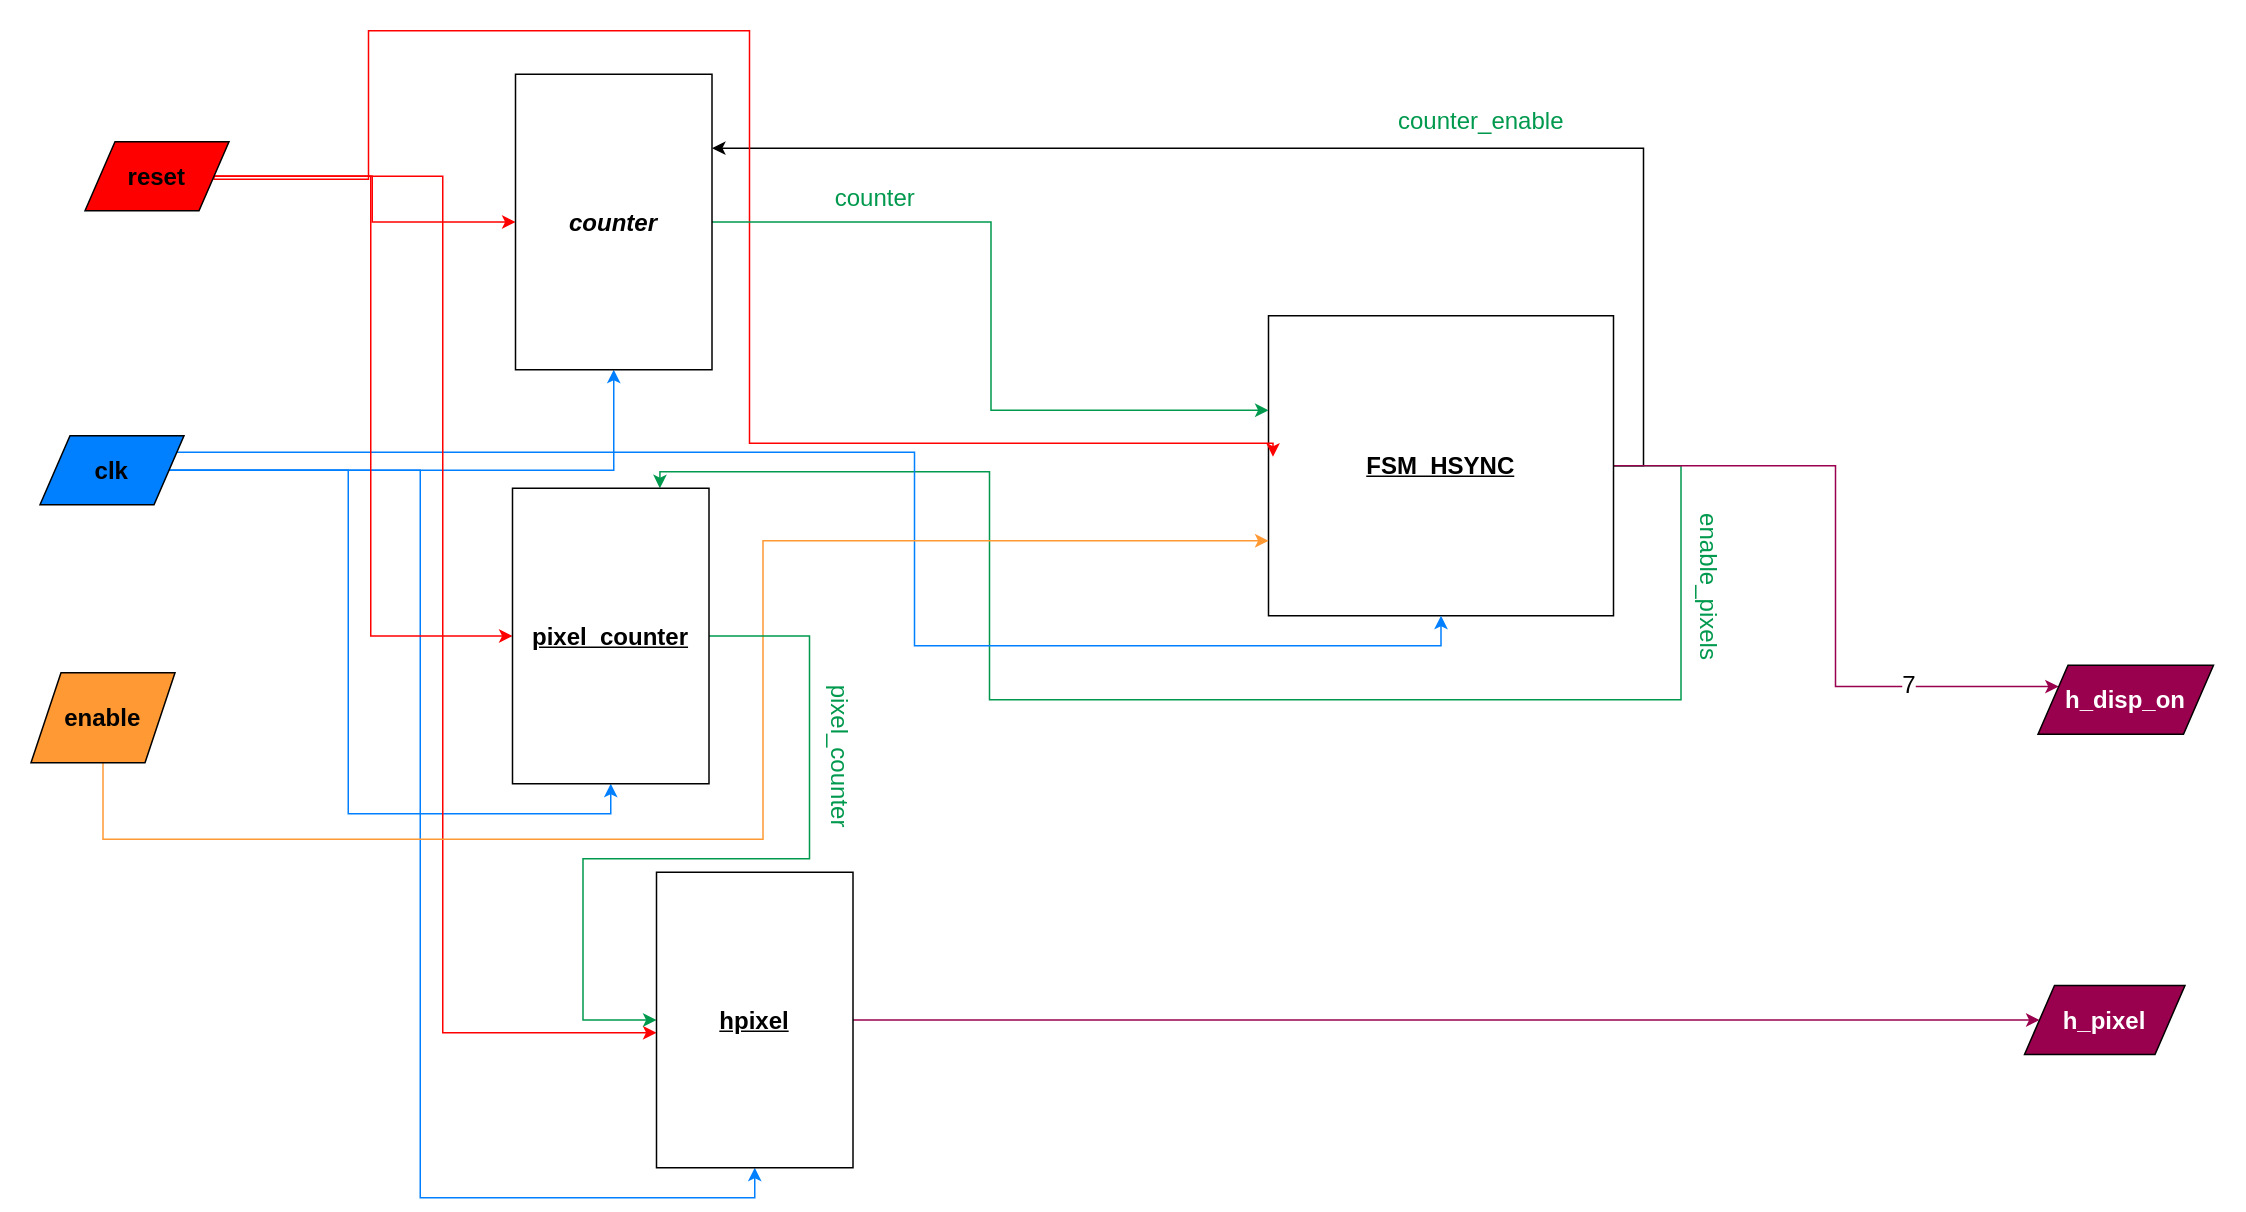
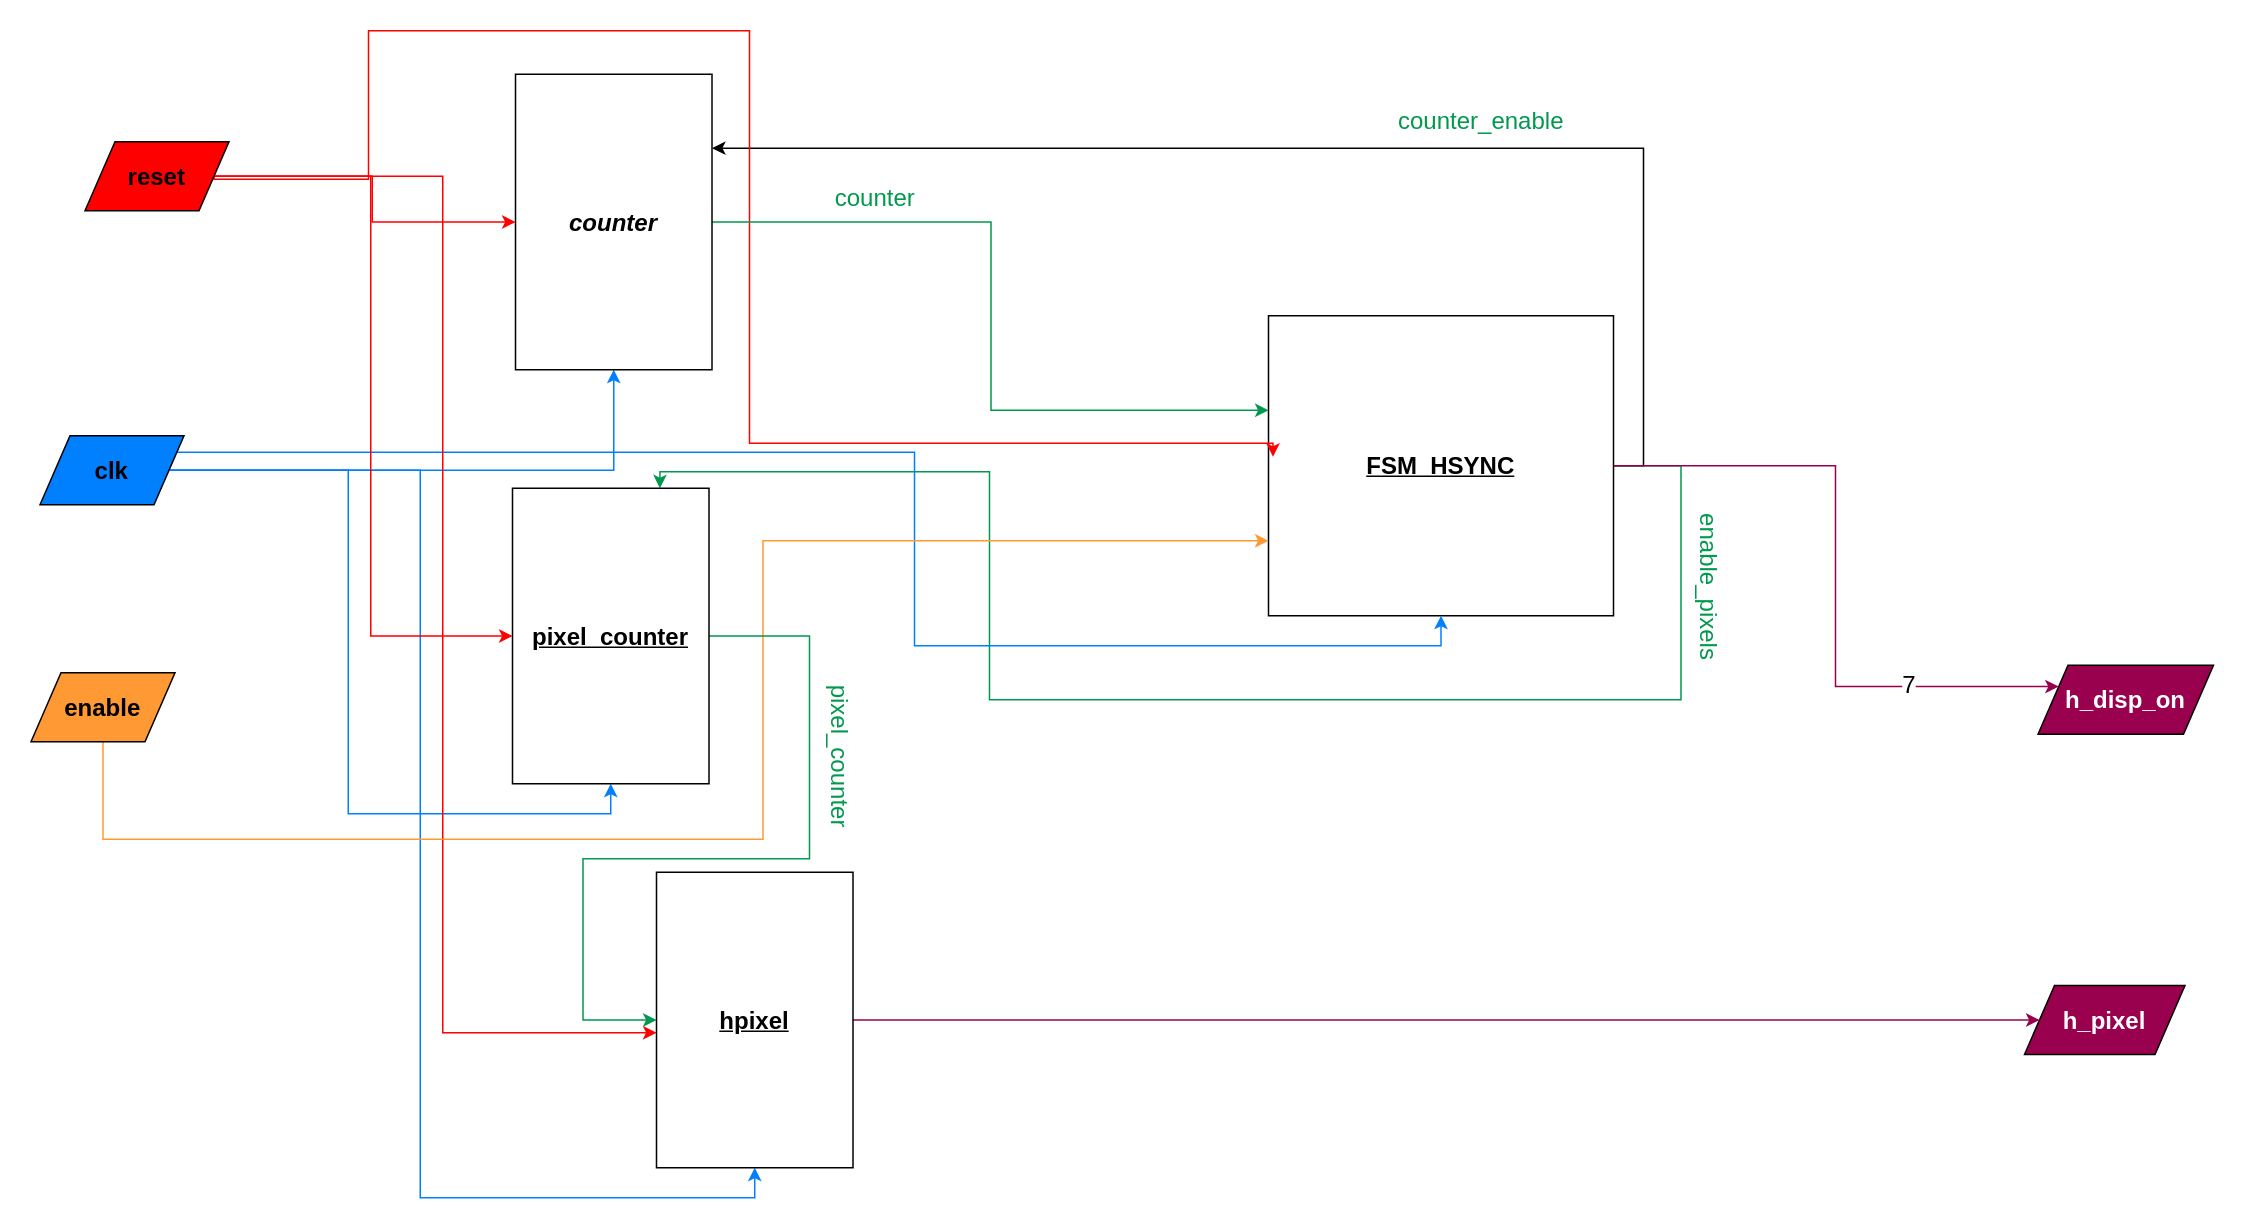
node "enable": size 144x90 -> 144x69
